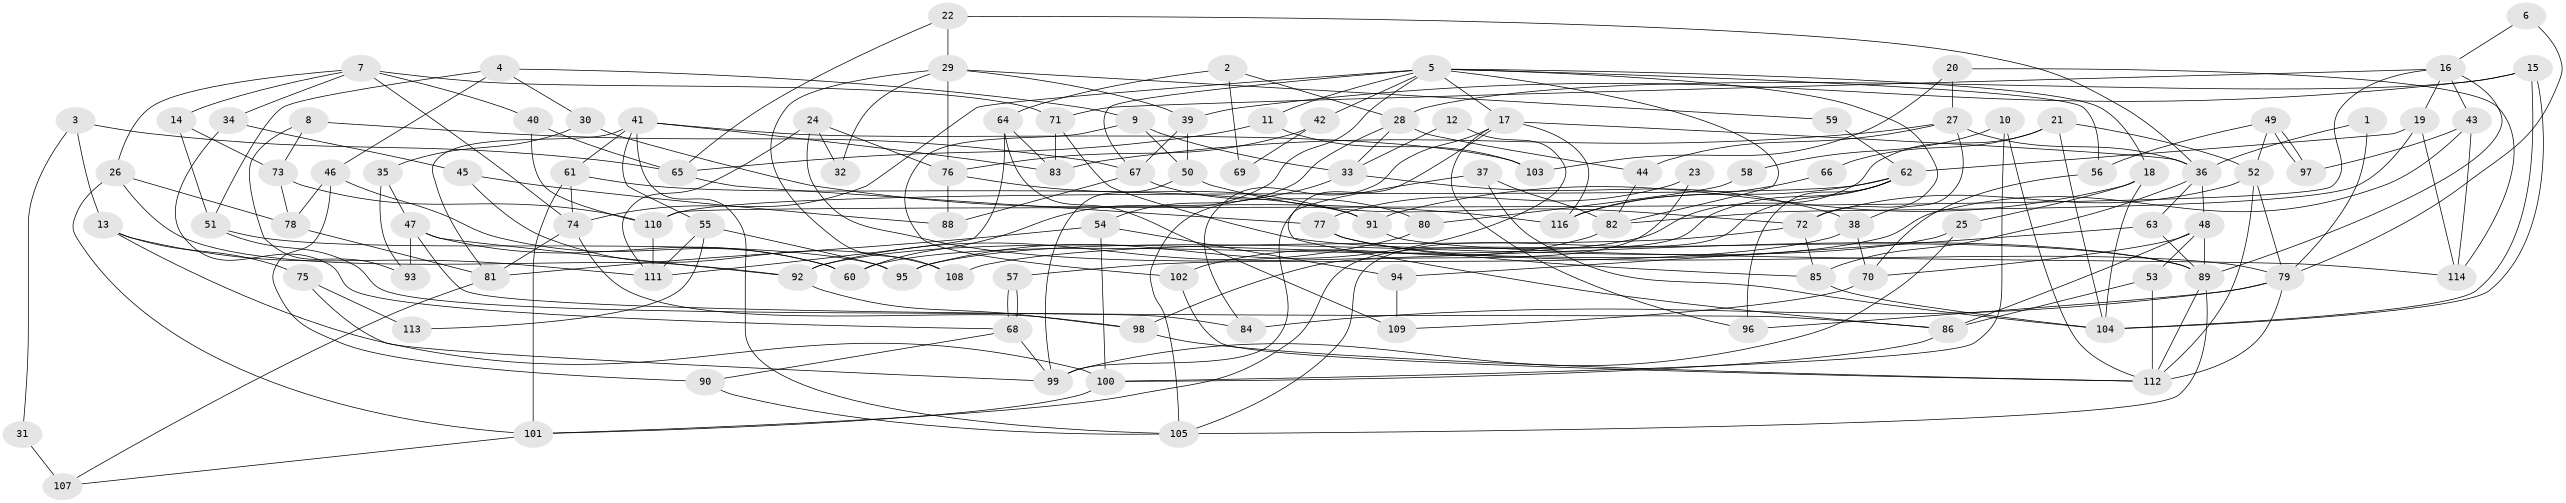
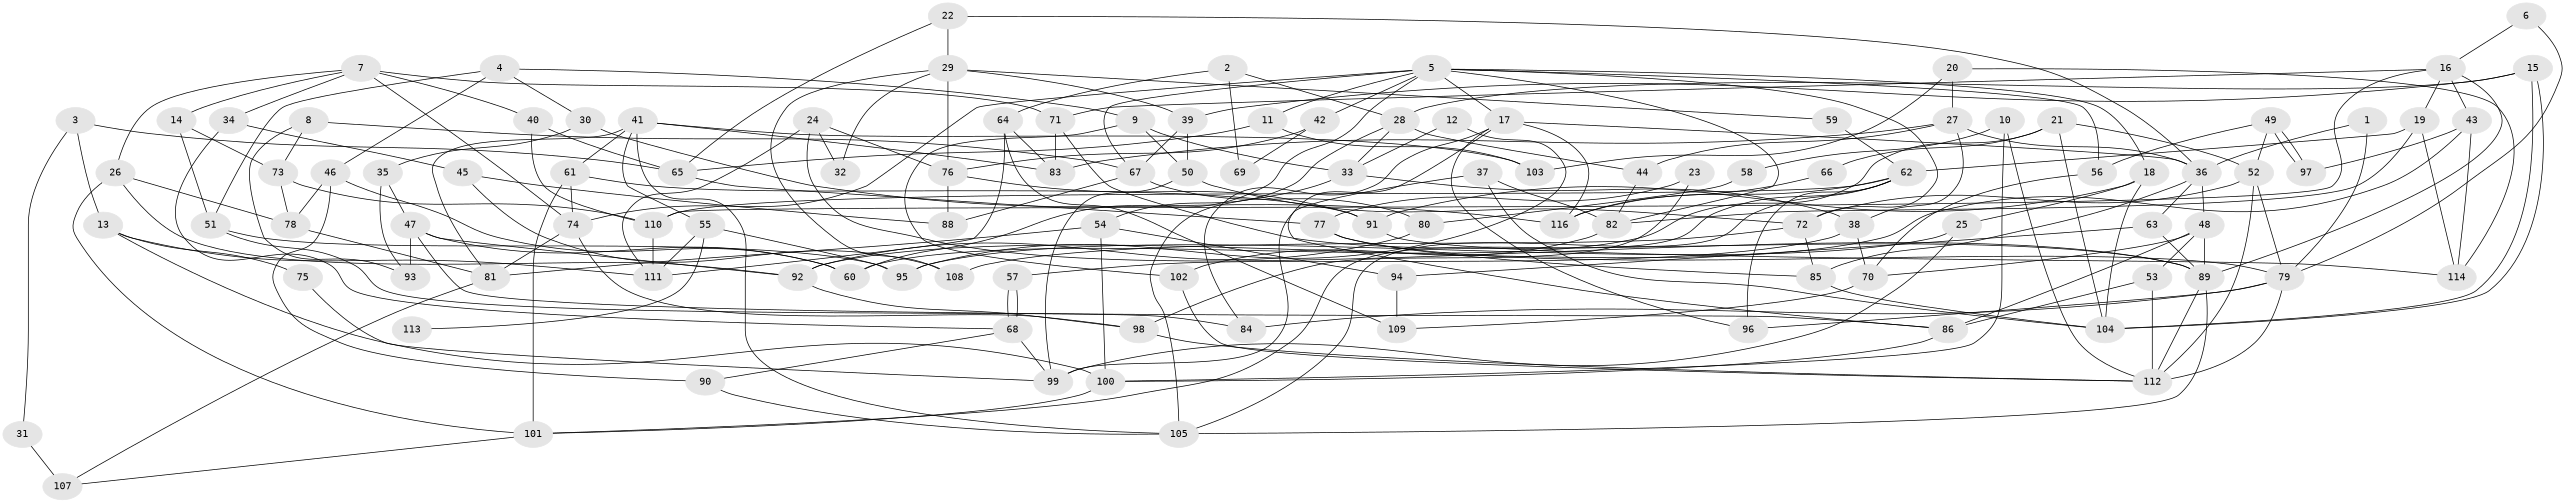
edge "75" -- "113": removed
